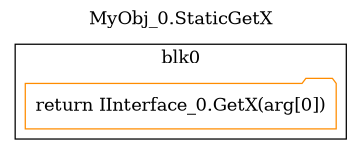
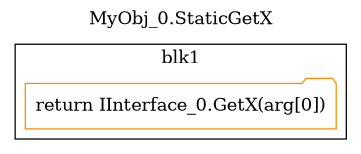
cluster "blk0": label "blk0" -> "blk1"
